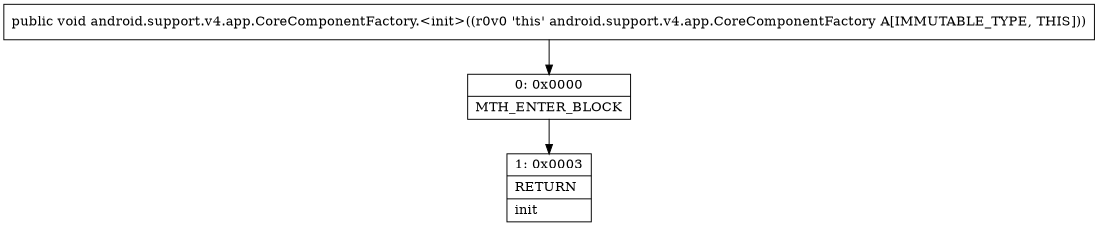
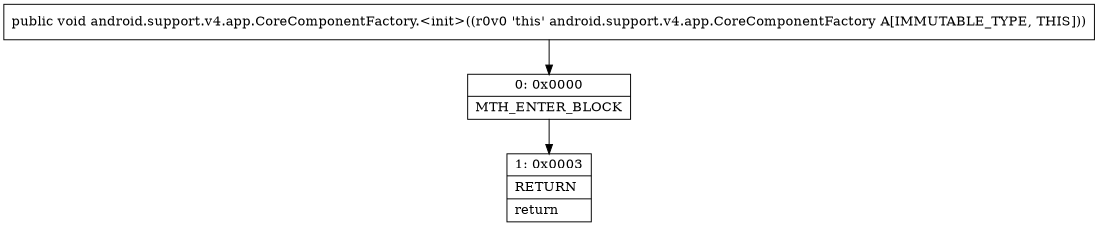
node "1: 0x0003": text "init" -> "return"
